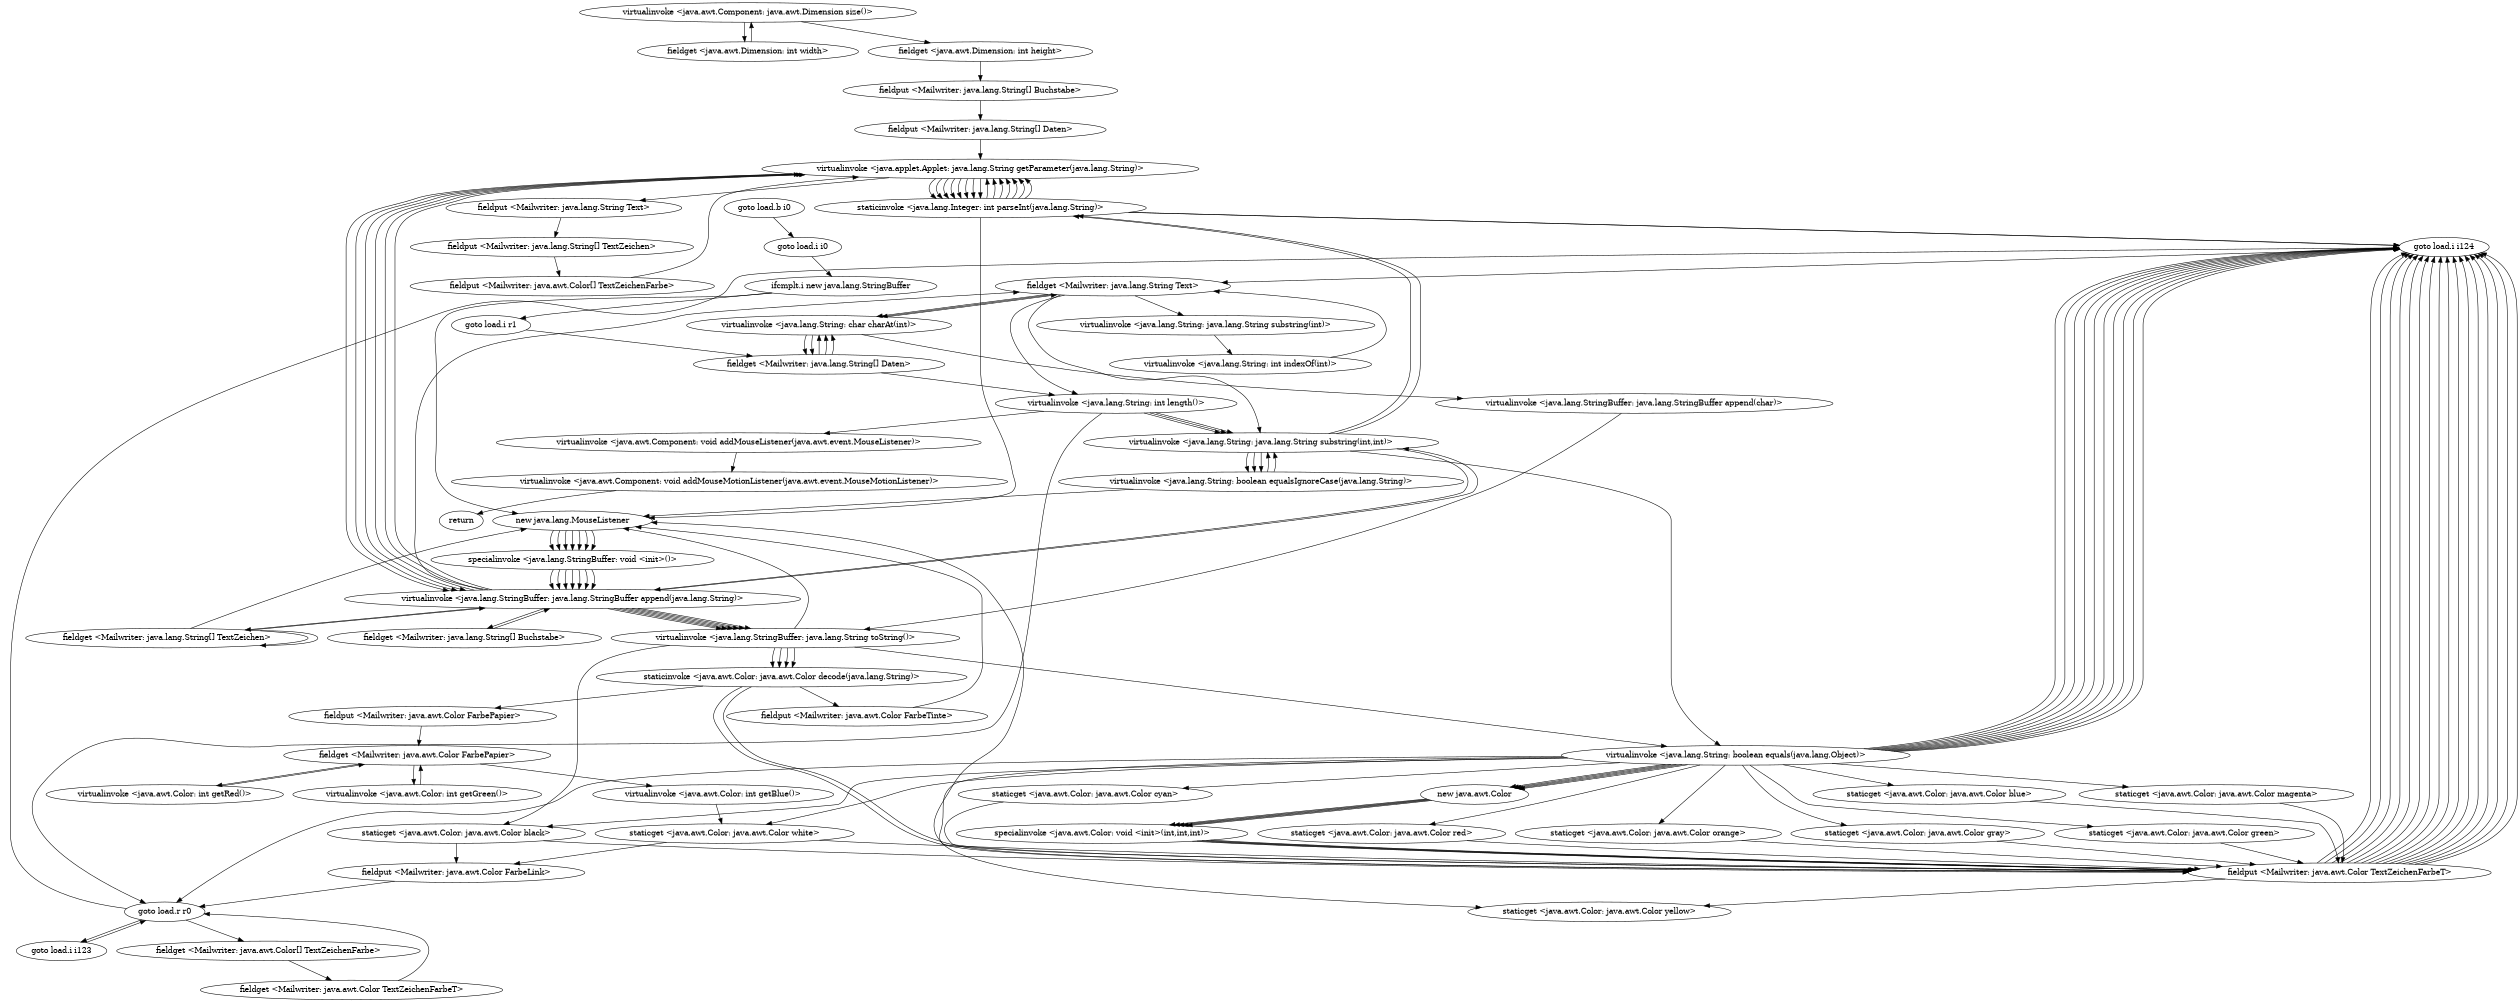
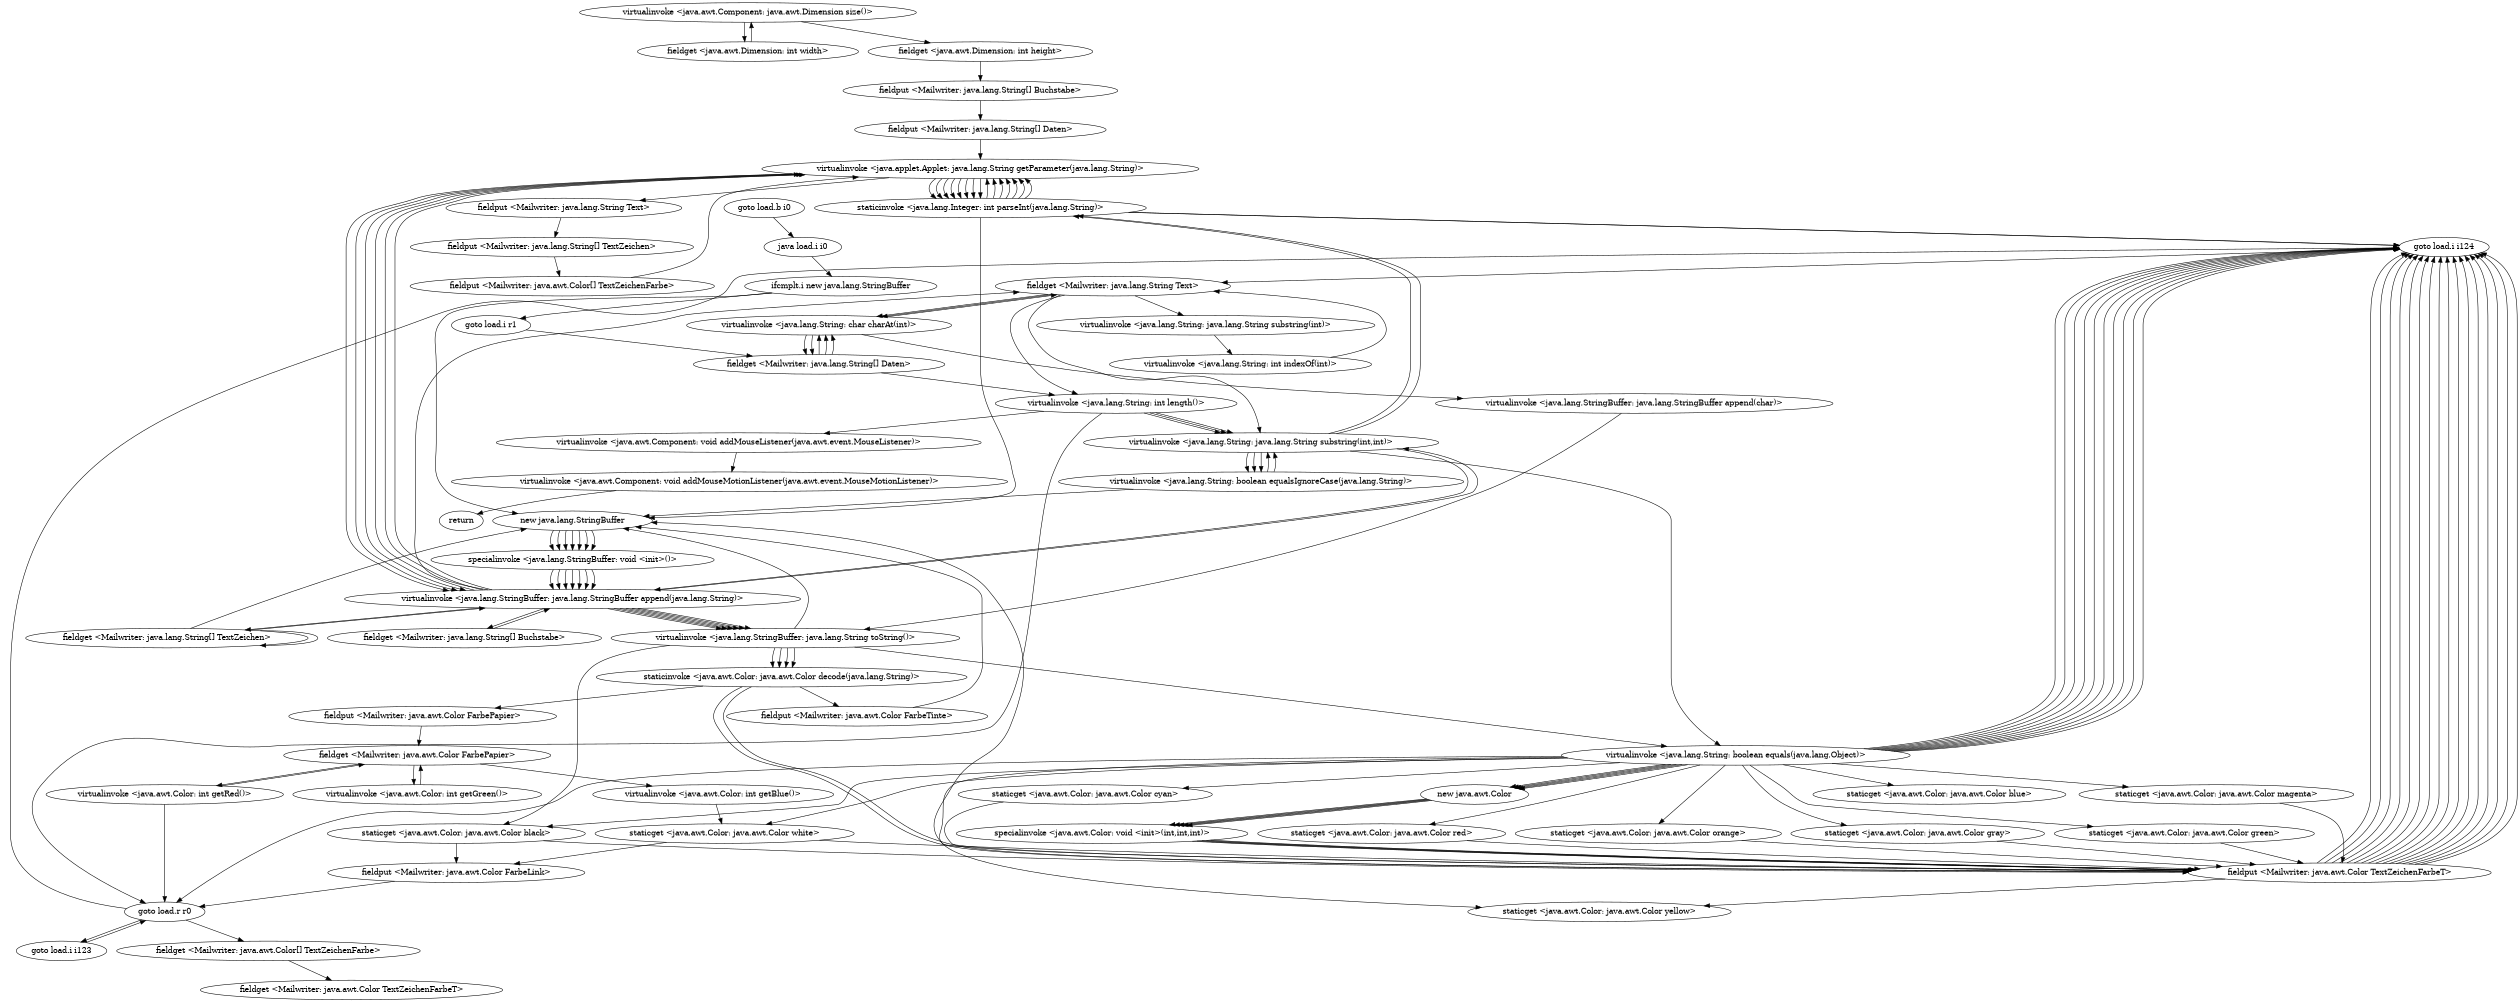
node "goto load.i i0": label "goto load.i i0" -> "java load.i i0"
node "new java.lang.MouseListener": label "new java.lang.MouseListener" -> "new java.lang.StringBuffer"
edge "staticget <java.awt.Color: java.awt.Color blue>" -> "fieldput <Mailwriter: java.awt.Color TextZeichenFarbeT>": removed
edge "fieldget <Mailwriter: java.awt.Color TextZeichenFarbeT>" -> "goto load.r r0": now "virtualinvoke <java.awt.Color: int getRed()>" -> "goto load.r r0"
